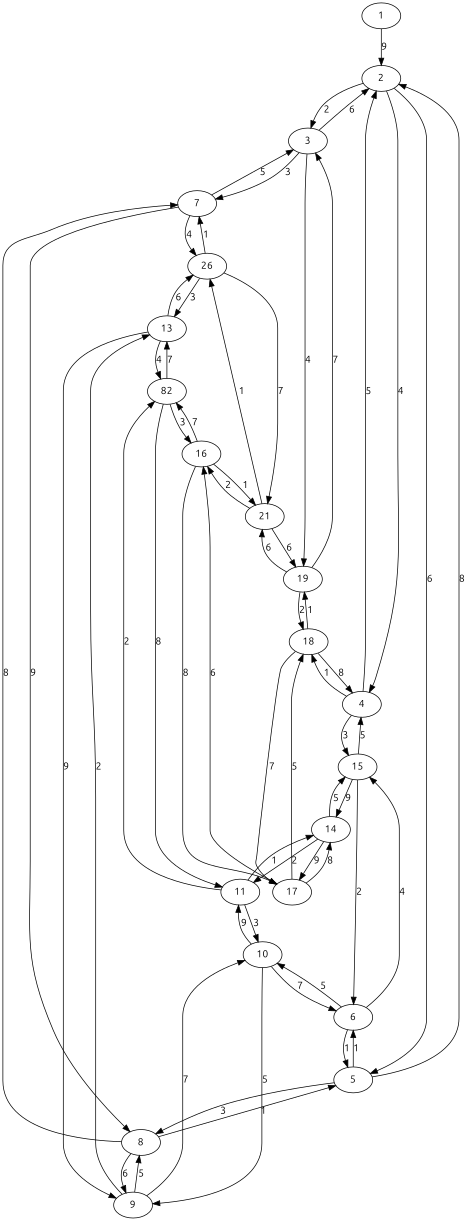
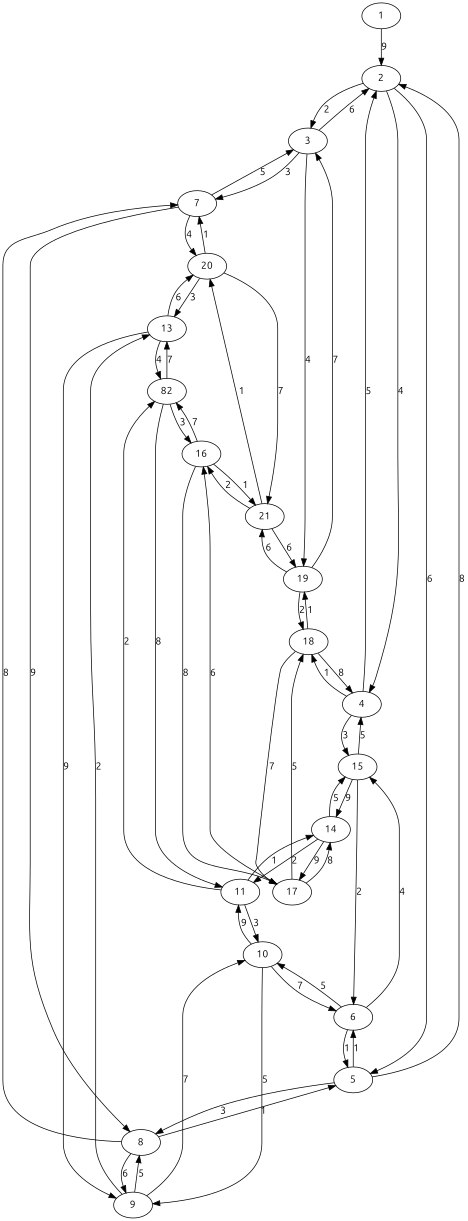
node "26": label "26" -> "20"
